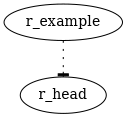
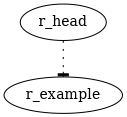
edge "r_example" -> "r_head": reversed
